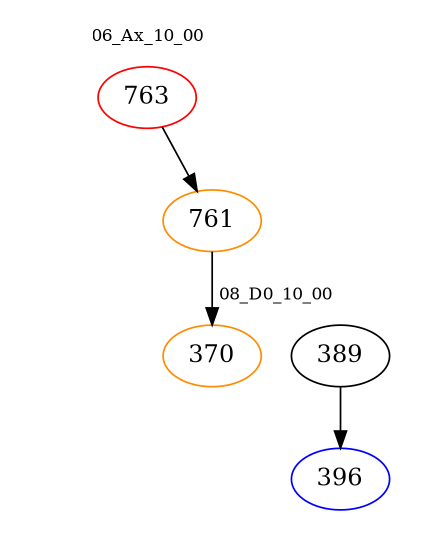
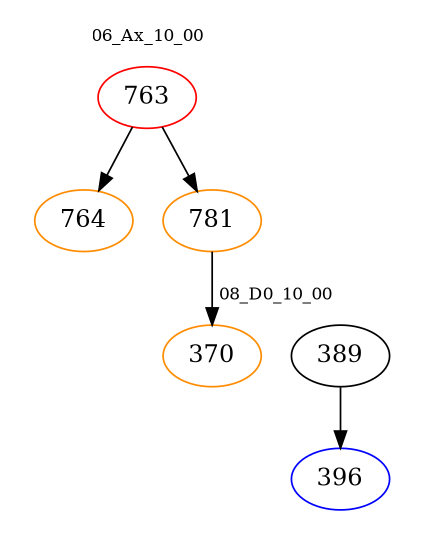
node "764": added
node "761": label "761" -> "781"
